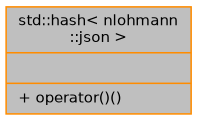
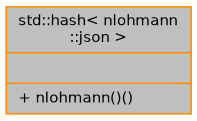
node "std::hash< nlohmann": text "+ operator()()" -> "+ nlohmann()()"
